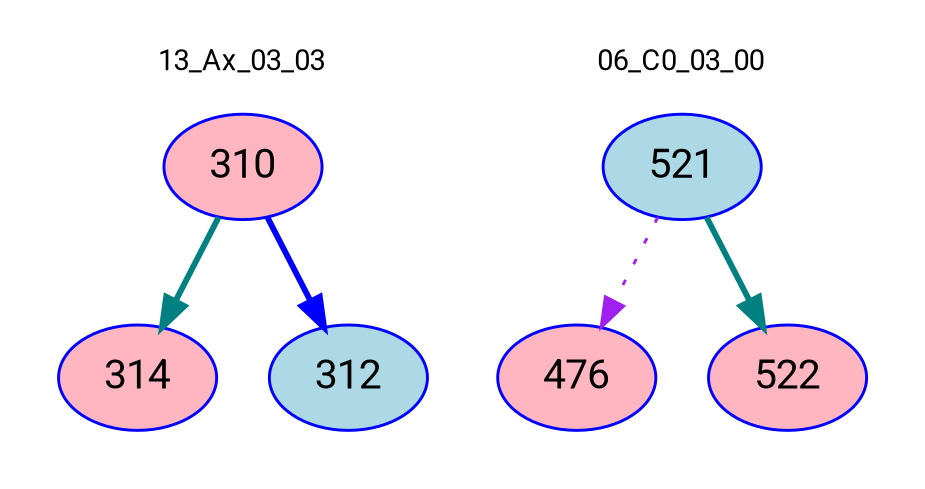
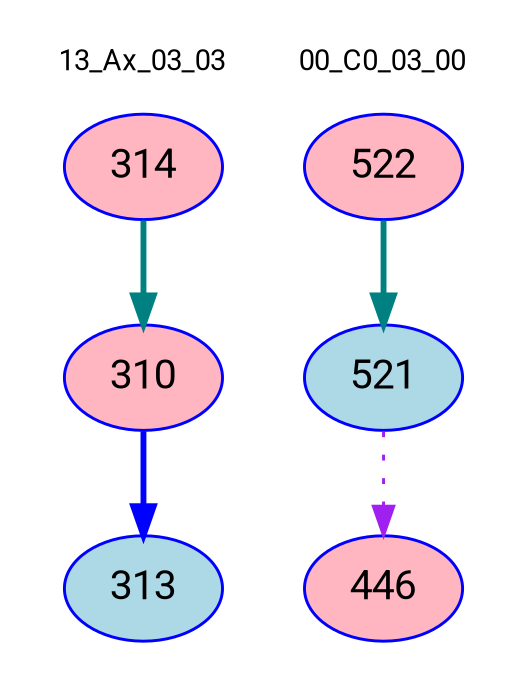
cluster "06_C0_03_00": label "06_C0_03_00" -> "00_C0_03_00"
edge "310" -> "314": reversed
edge "521" -> "522": reversed
node "312": label "312" -> "313"
node "476": label "476" -> "446"
